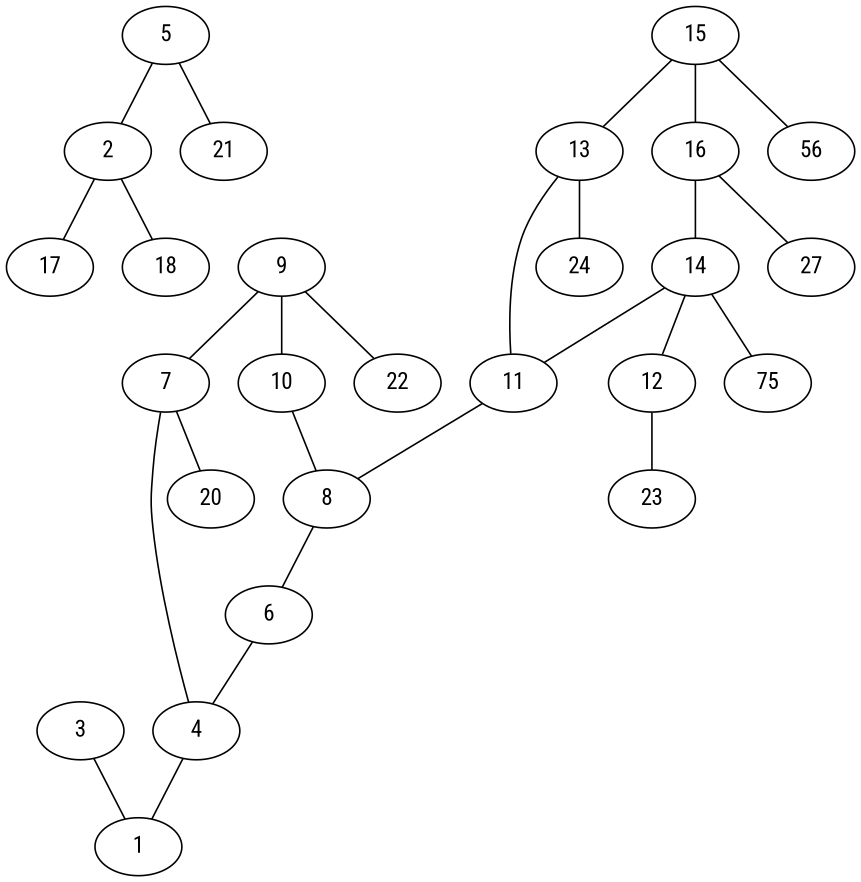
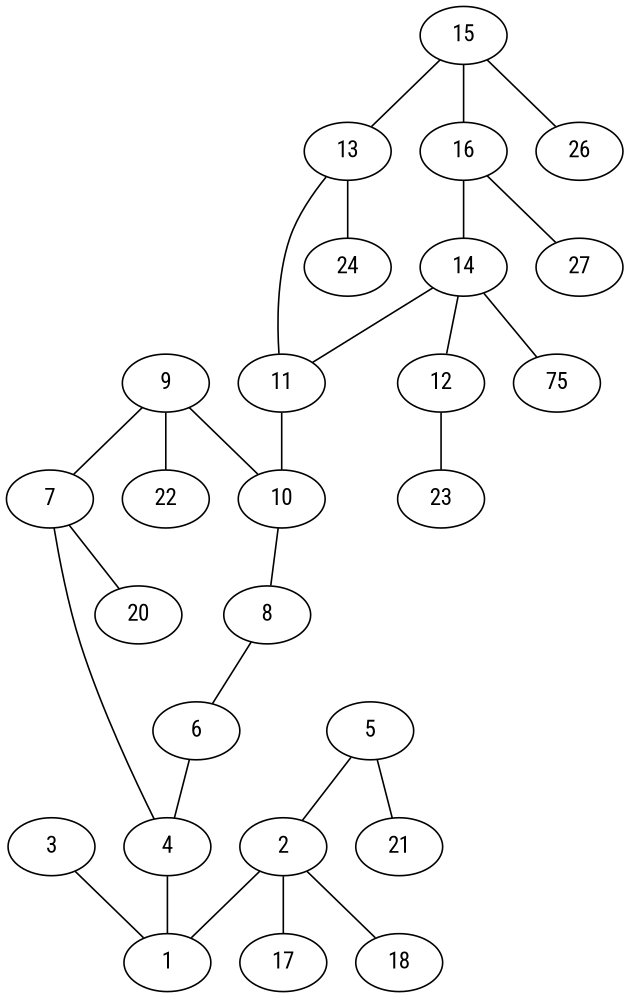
node "56": label "56" -> "26"
edge "11" -- "8": now "11" -- "10"
edge "2" -- "1": added
